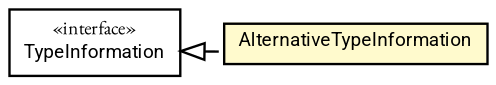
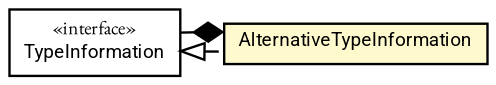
edge "TypeInformation" -> "AlternativeTypeInformation": added
